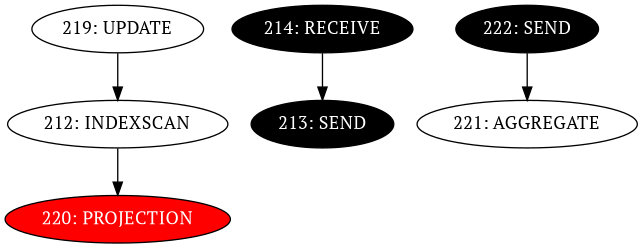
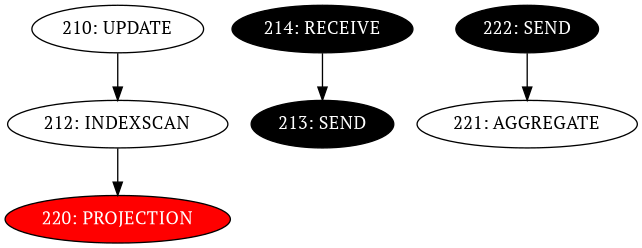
node "219: UPDATE": label "219: UPDATE" -> "210: UPDATE"
